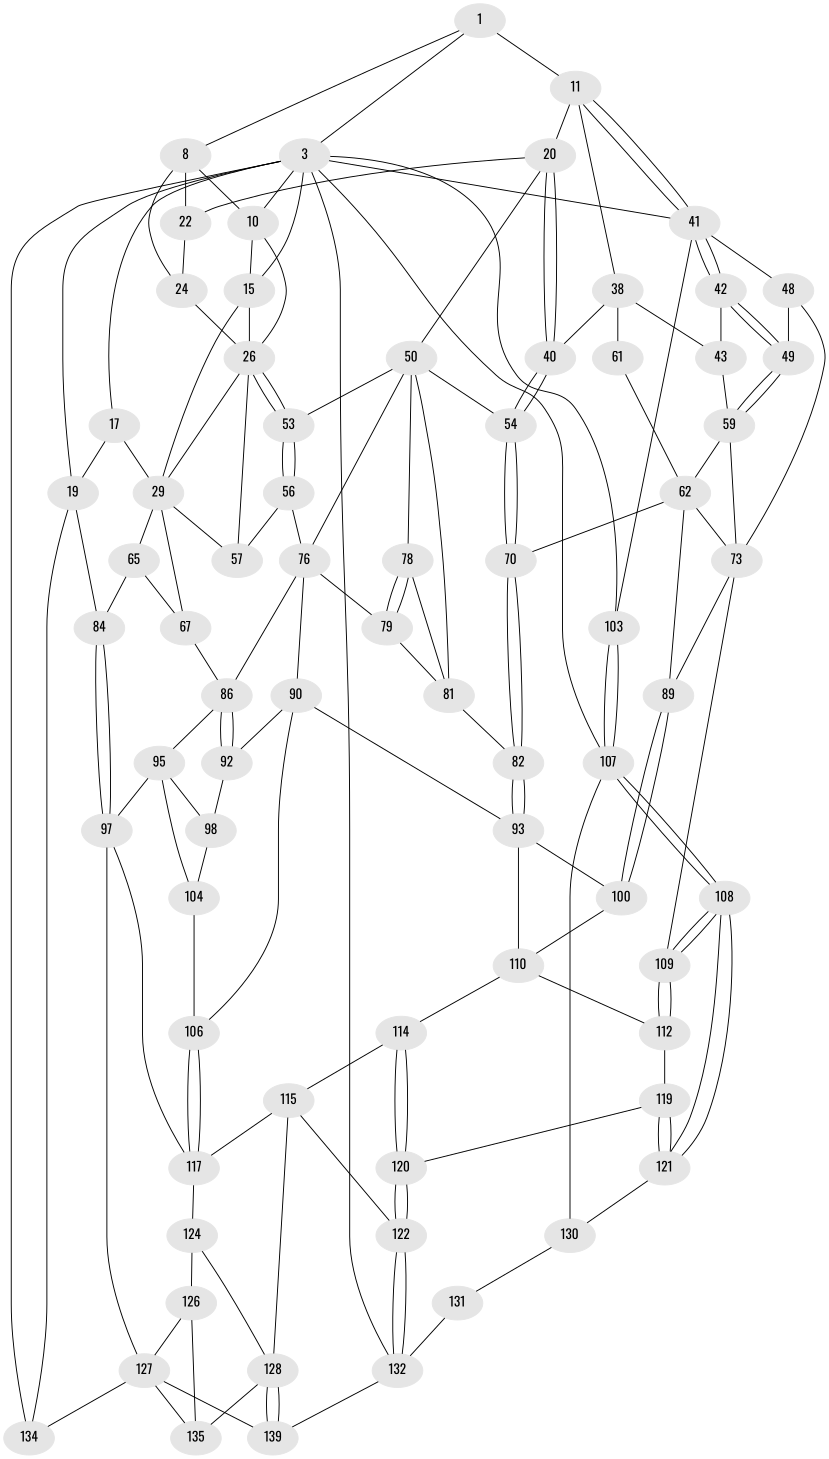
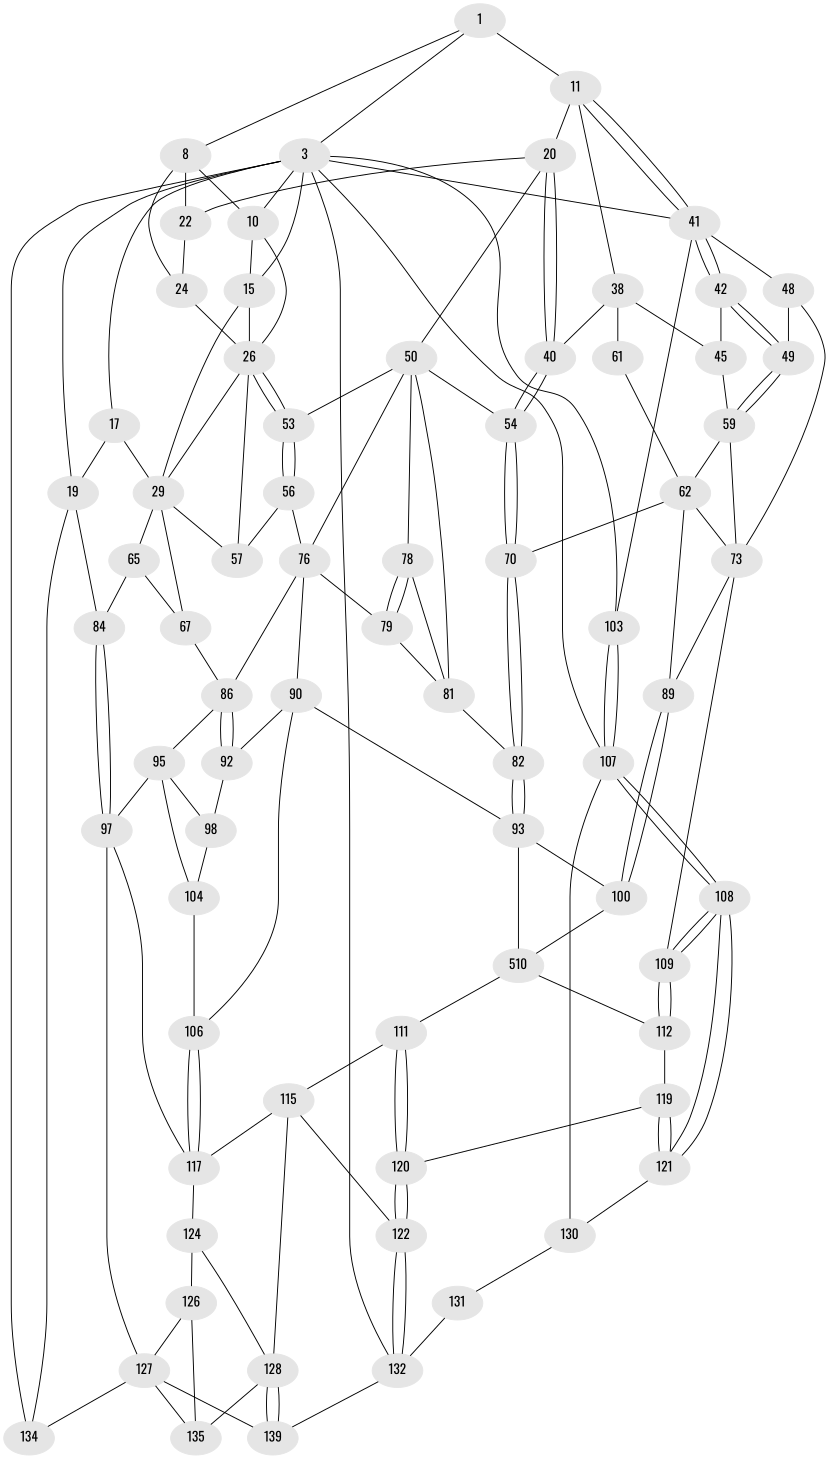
node "43": label "43" -> "45"
node "110": label "110" -> "510"
node "114": label "114" -> "111"
